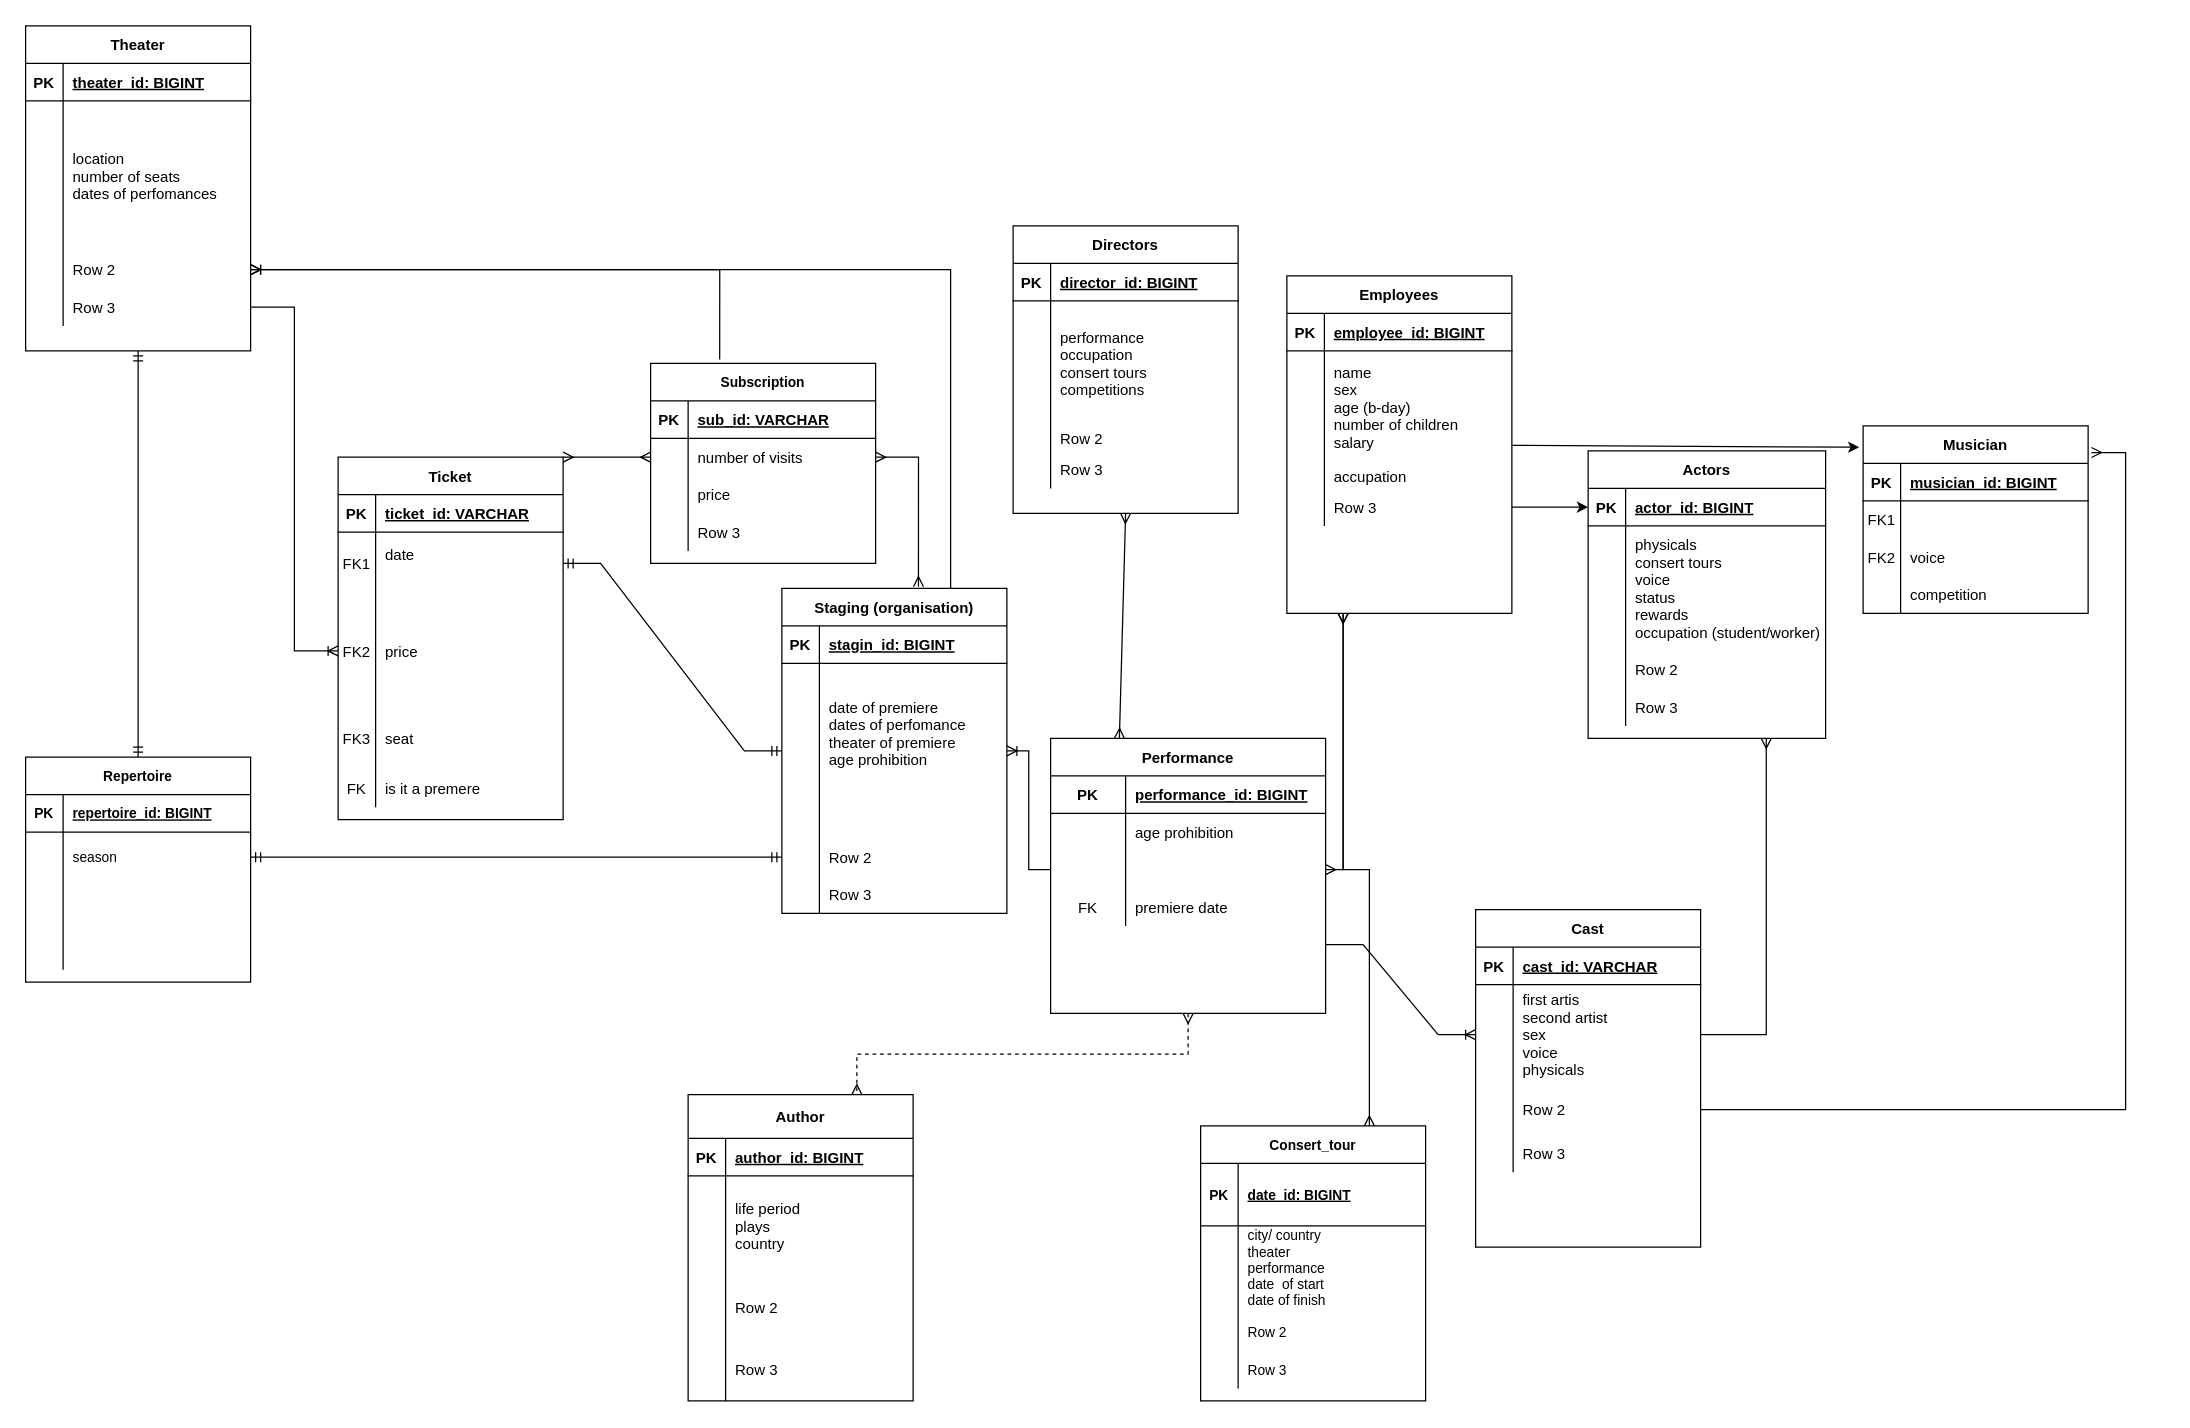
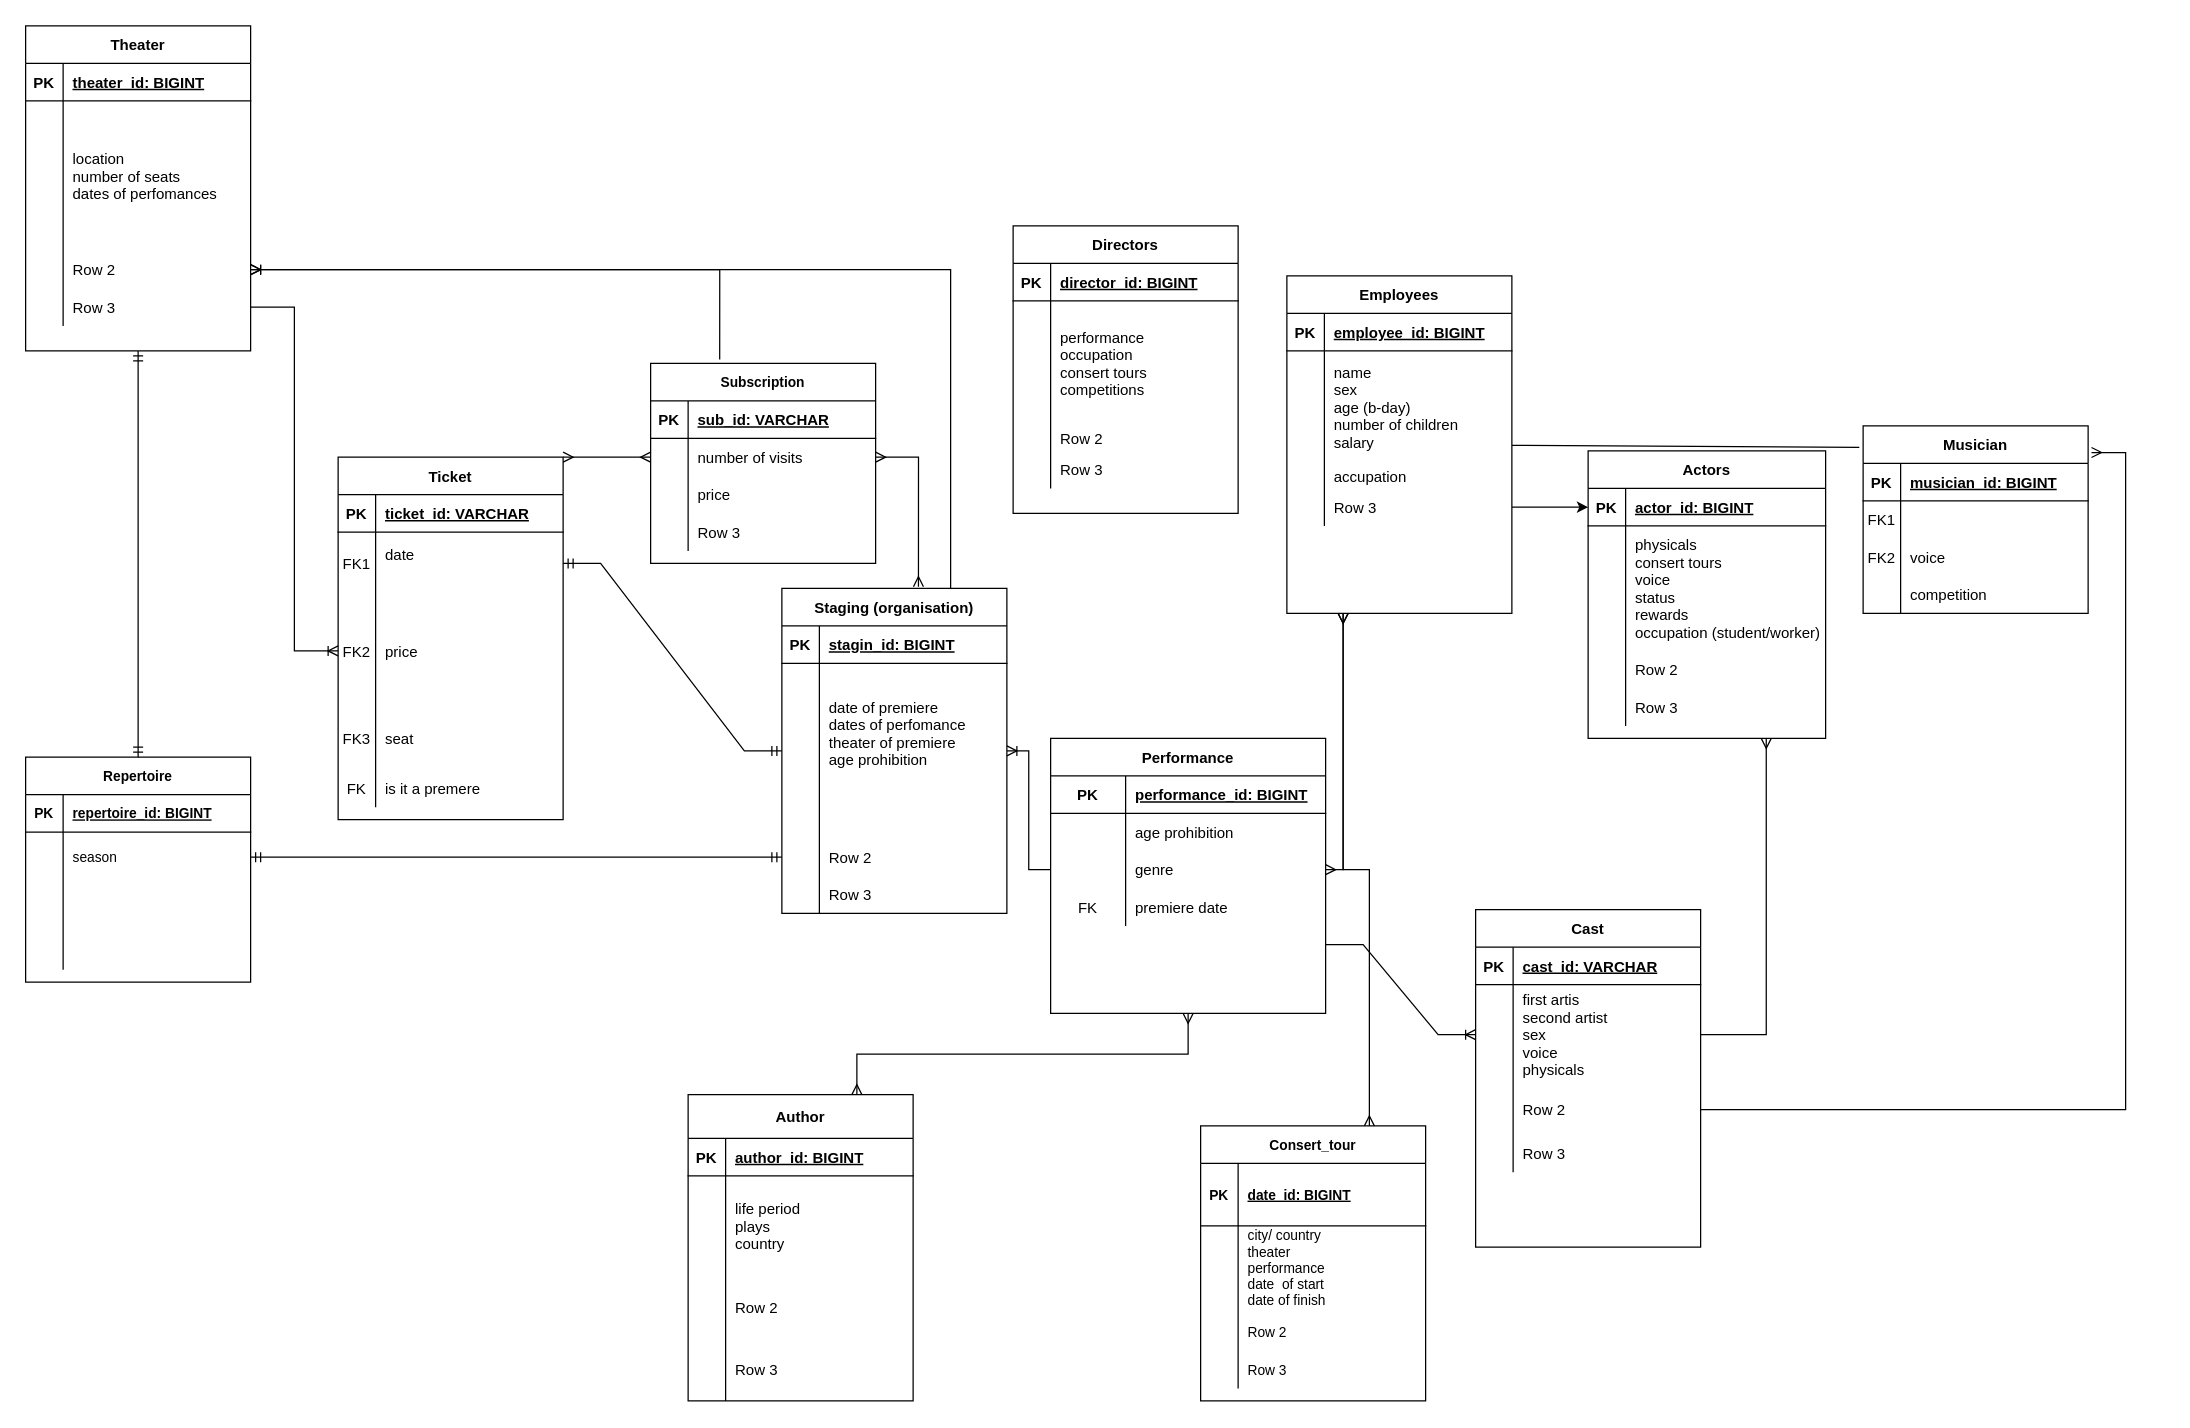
edge "Employees" -> "Musician": arrowhead classic -> none
edge "Directors" -- "Performance": removed
node "genre": added
edge "Performance" -- "Author": style dashed -> solid
